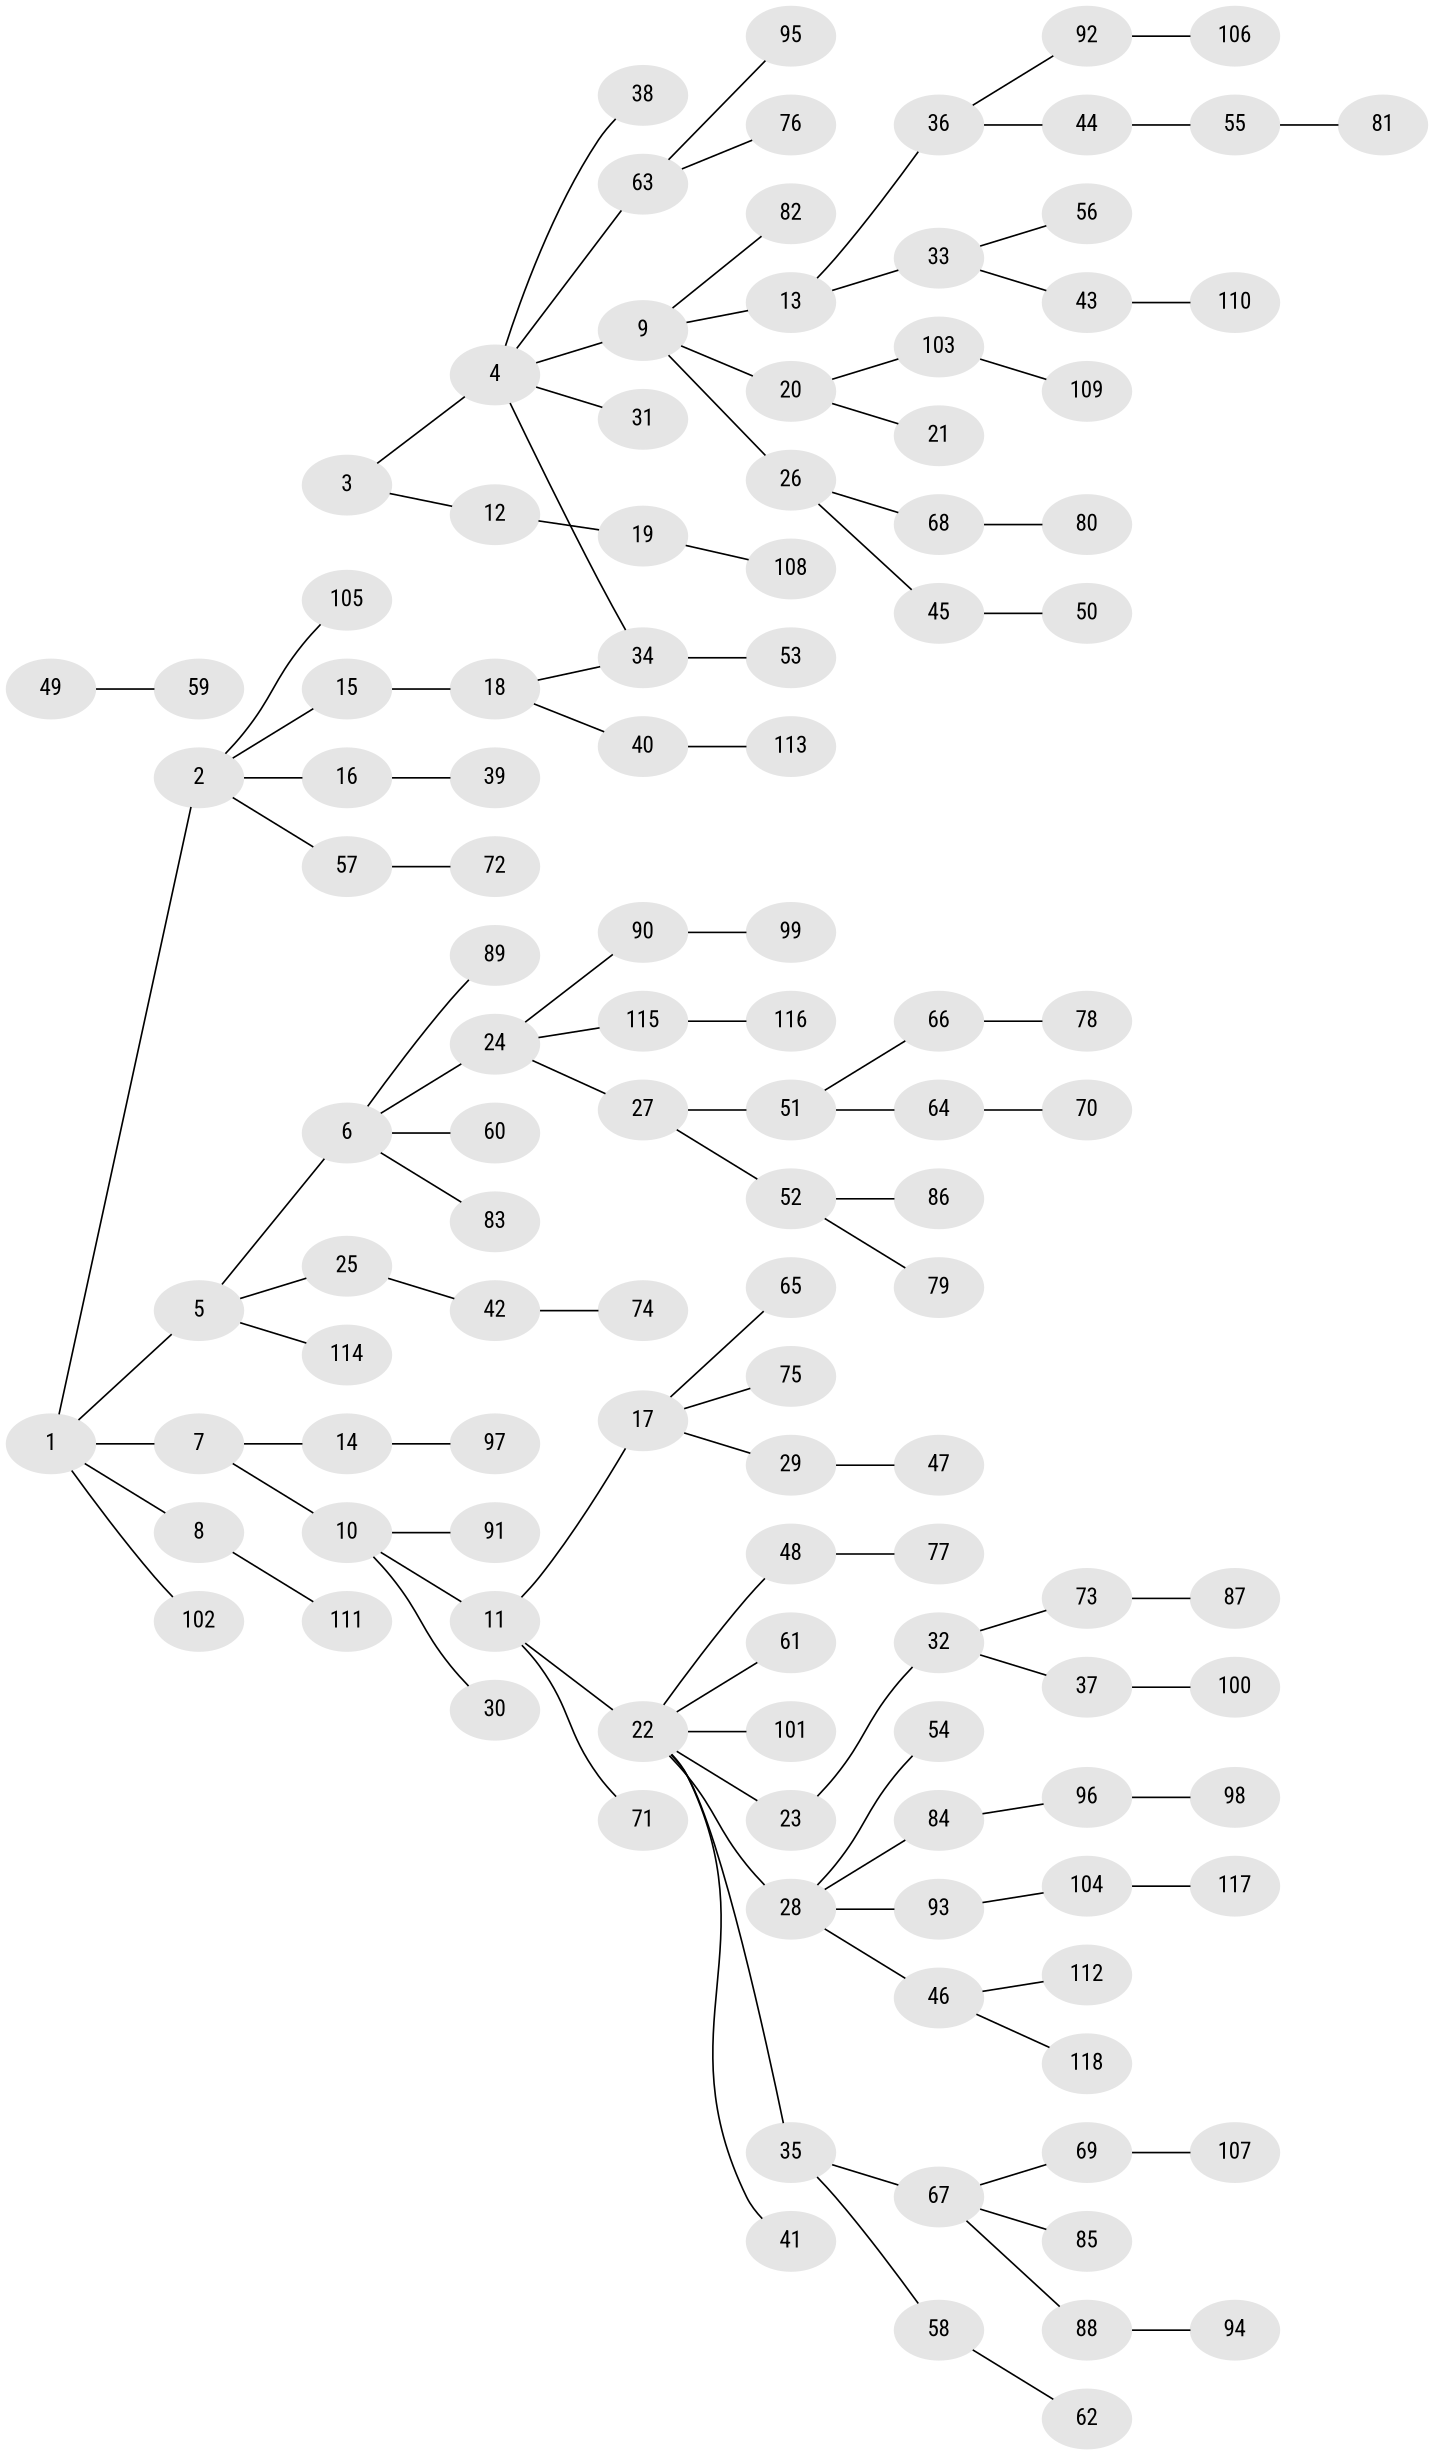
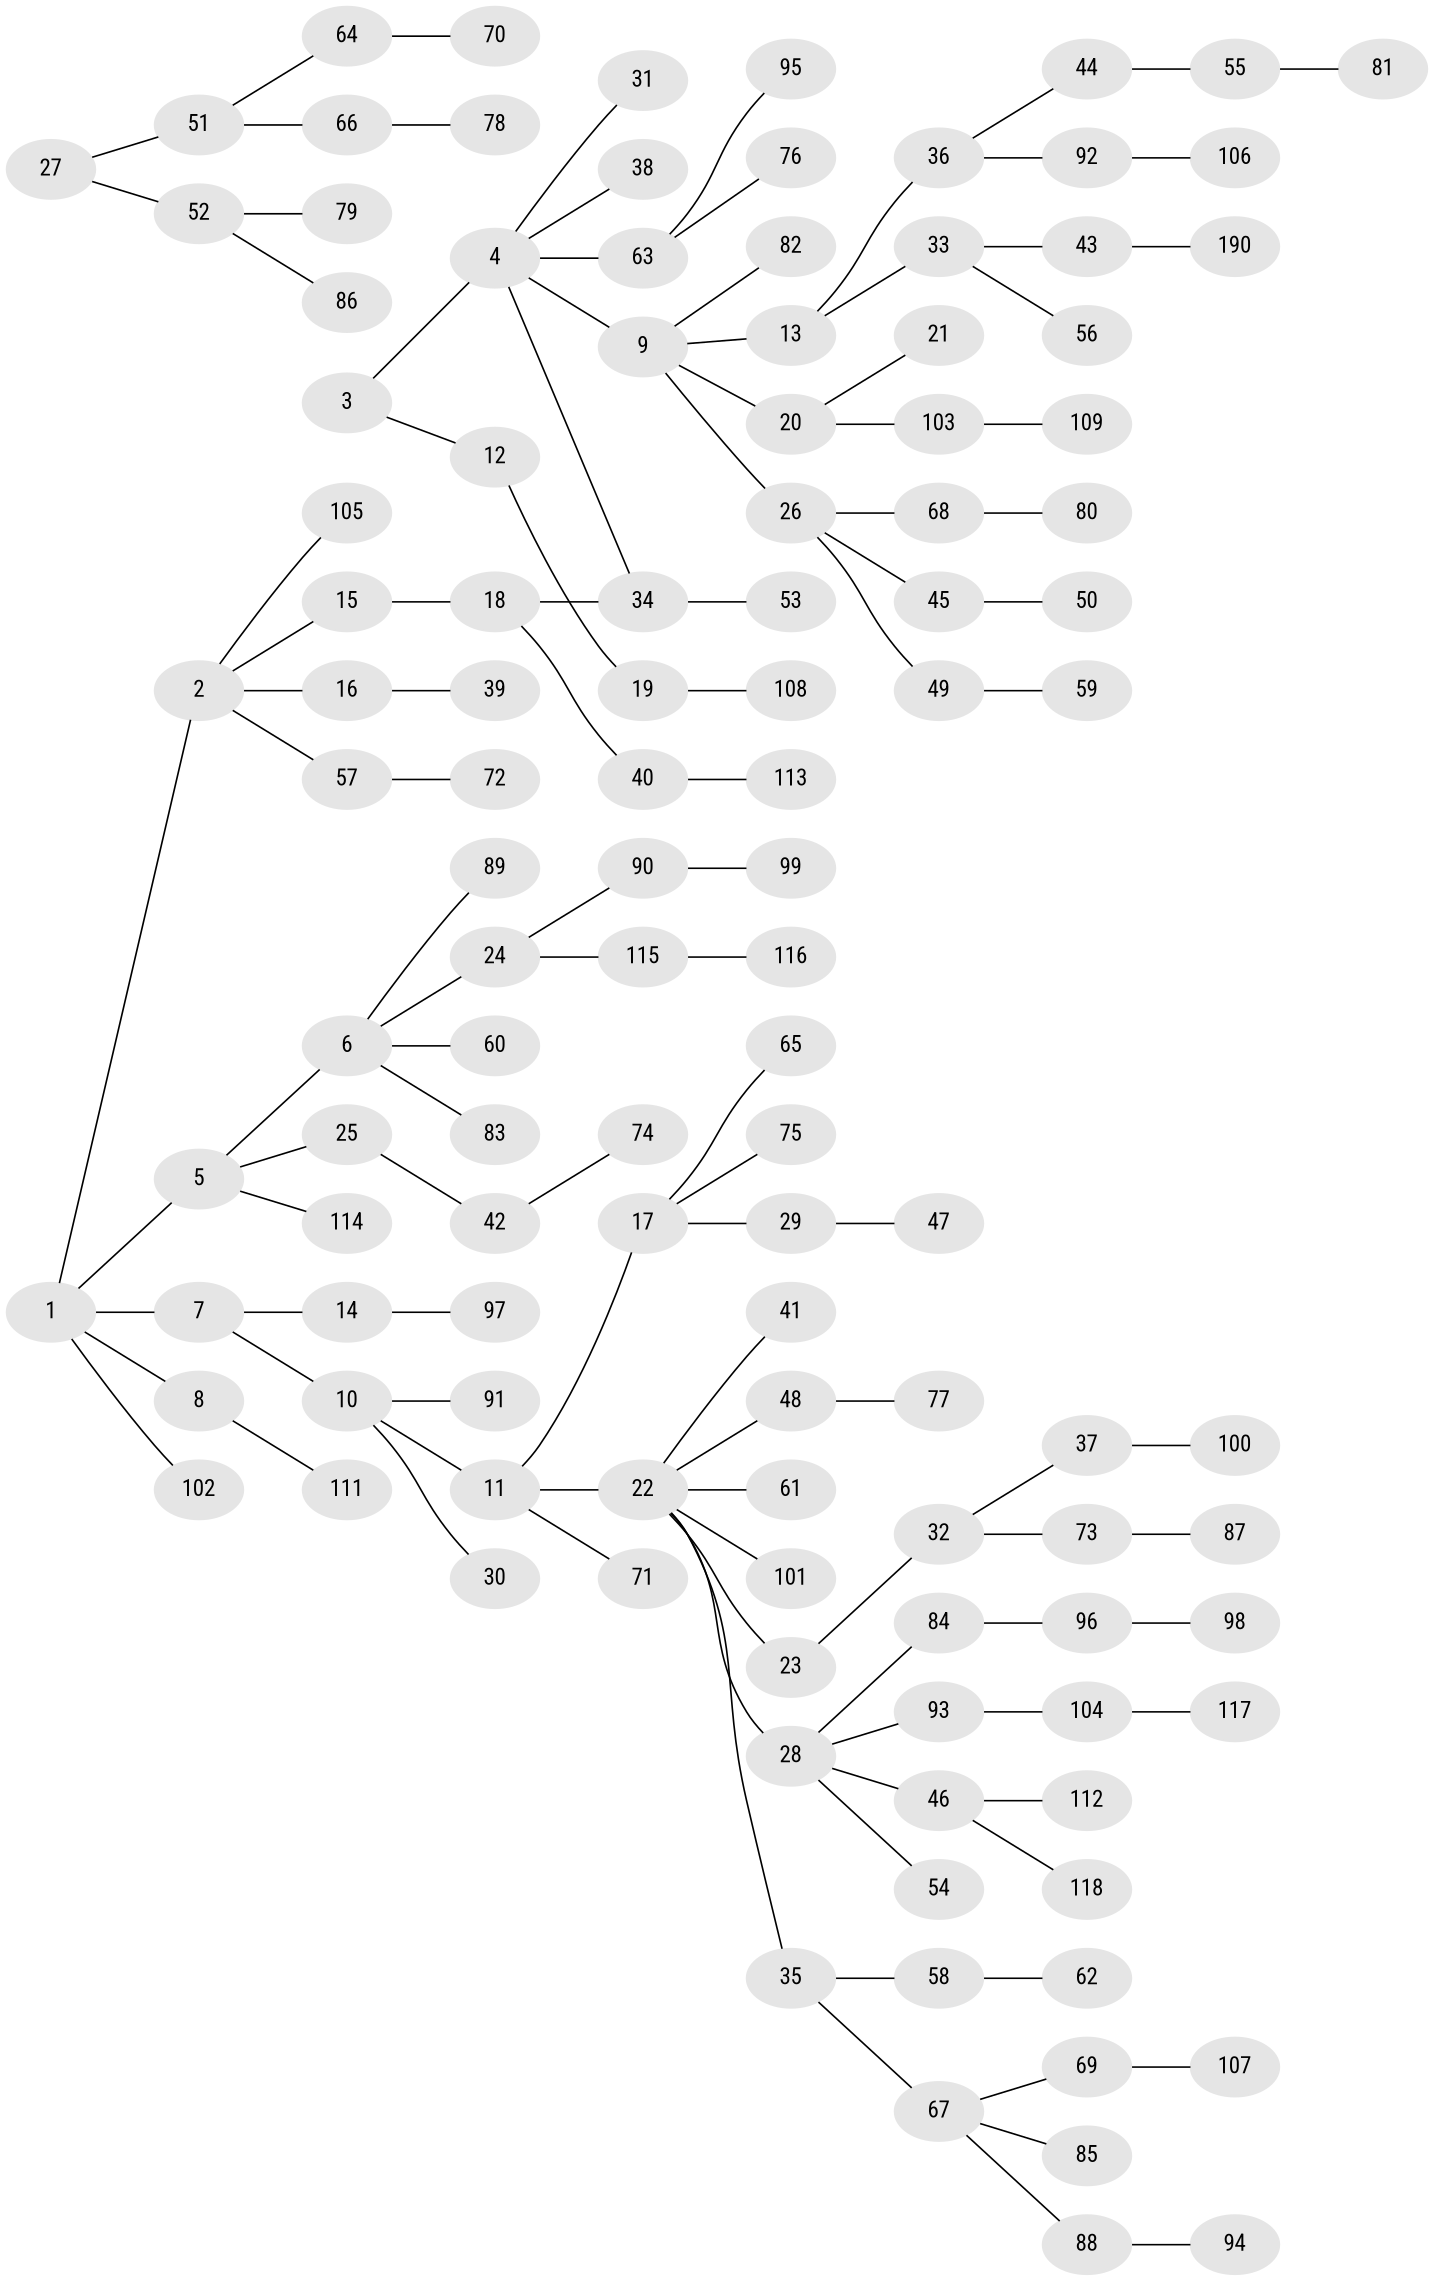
node "110": label "110" -> "190"
edge "26" -- "49": added
edge "24" -- "27": removed
